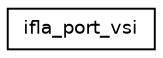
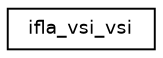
node "ifla_port_vsi": label "ifla_port_vsi" -> "ifla_vsi_vsi"
